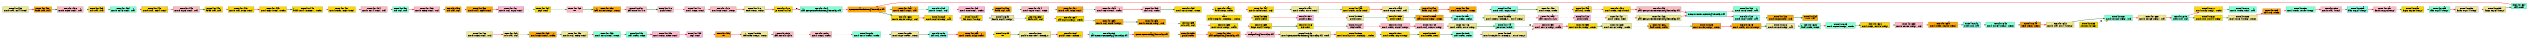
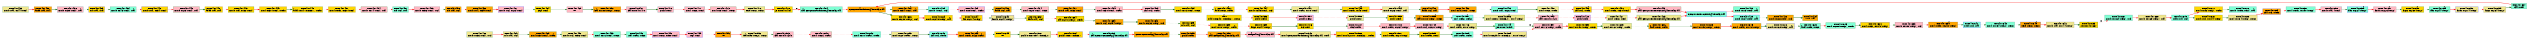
edge "0x00401599 pushl %edi" -> "0x0040159a leal 0x108(%esp), %ecx": style solid -> dotted
edge "0x0040164c movb %al, 0x174(%esp)" -> "0x00401667 movb 0x16d(%esp), %cl": now "0x0040164c movb %al, 0x174(%esp)" -> "0x00401653 je 0x00401667"
